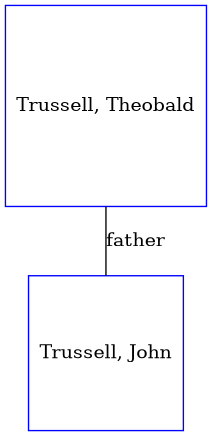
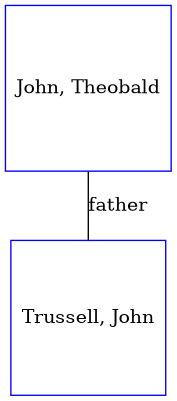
node "Trussell, Theobald": label "Trussell, Theobald" -> "John, Theobald"
